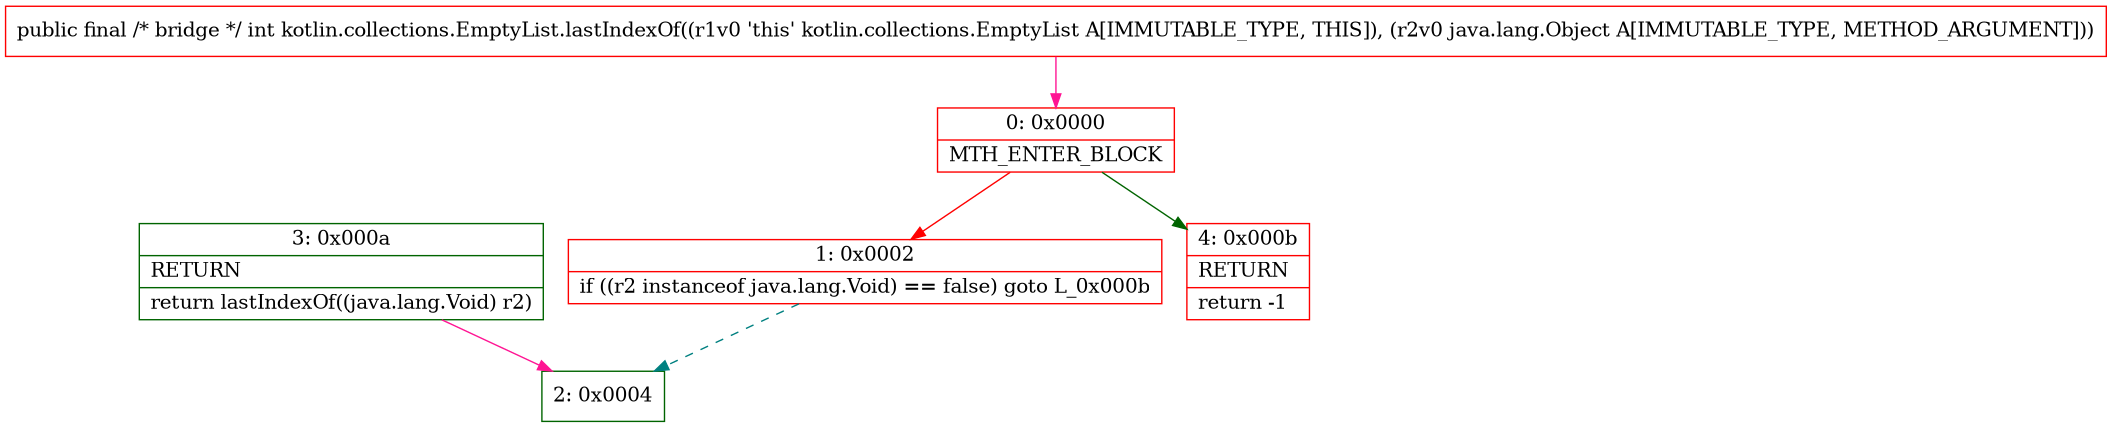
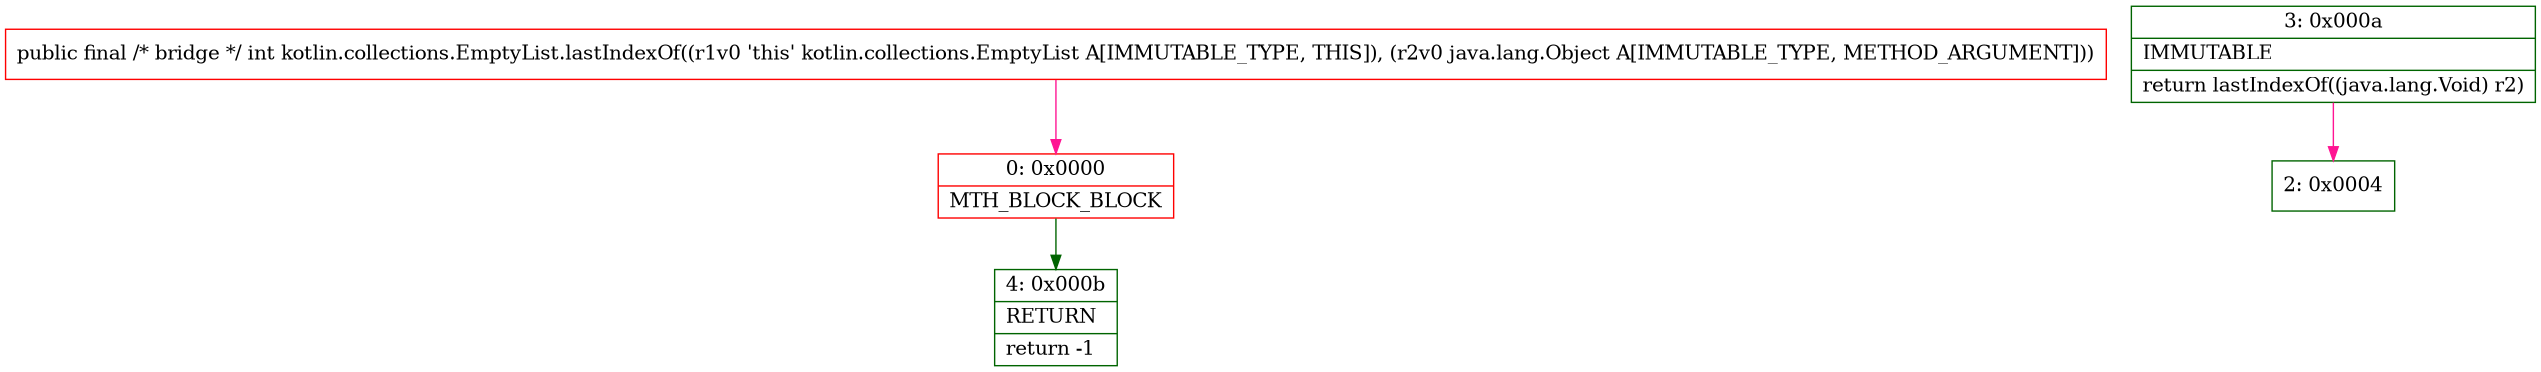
node "0: 0x0000": text "MTH_ENTER_BLOCK" -> "MTH_BLOCK_BLOCK"
node "3: 0x000a": text "RETURN" -> "IMMUTABLE"
node "1: 0x0002": removed
node "4: 0x000b": color red -> darkgreen
